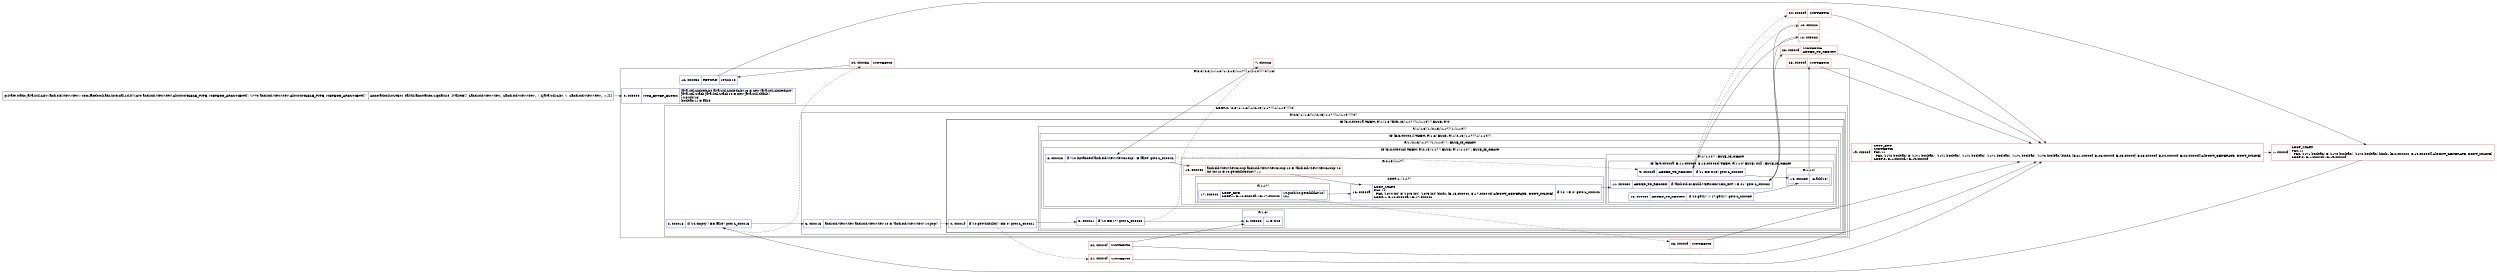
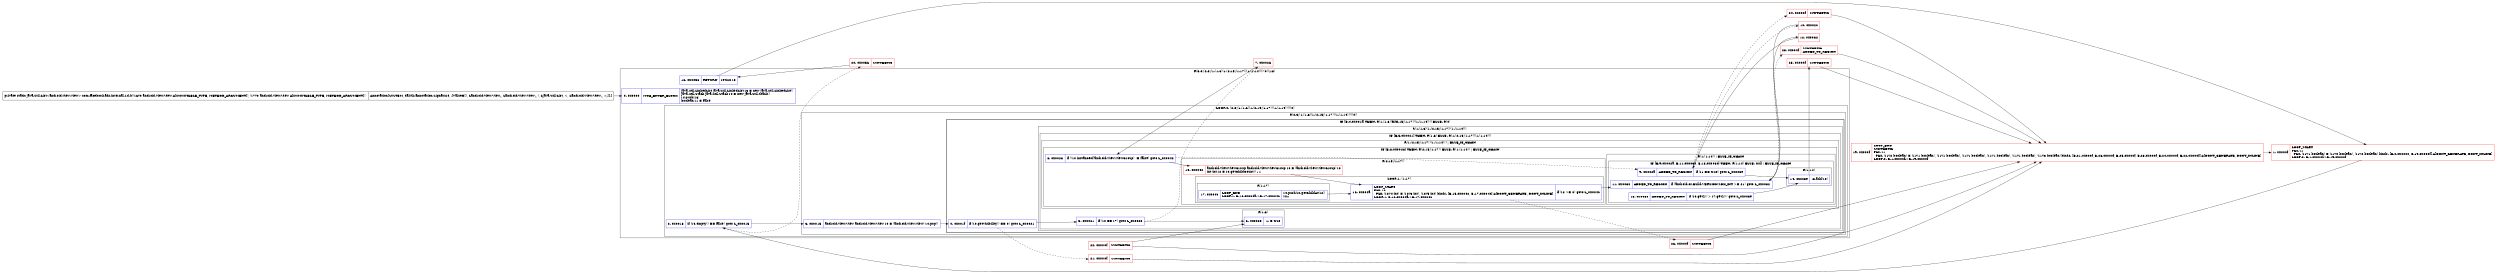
edge "11: 0x0030" -> "23: 0x000f": style solid -> dashed
edge "17: 0x004c" -> "26: 0x000f": now "16: 0x004a" -> "26: 0x000f"
